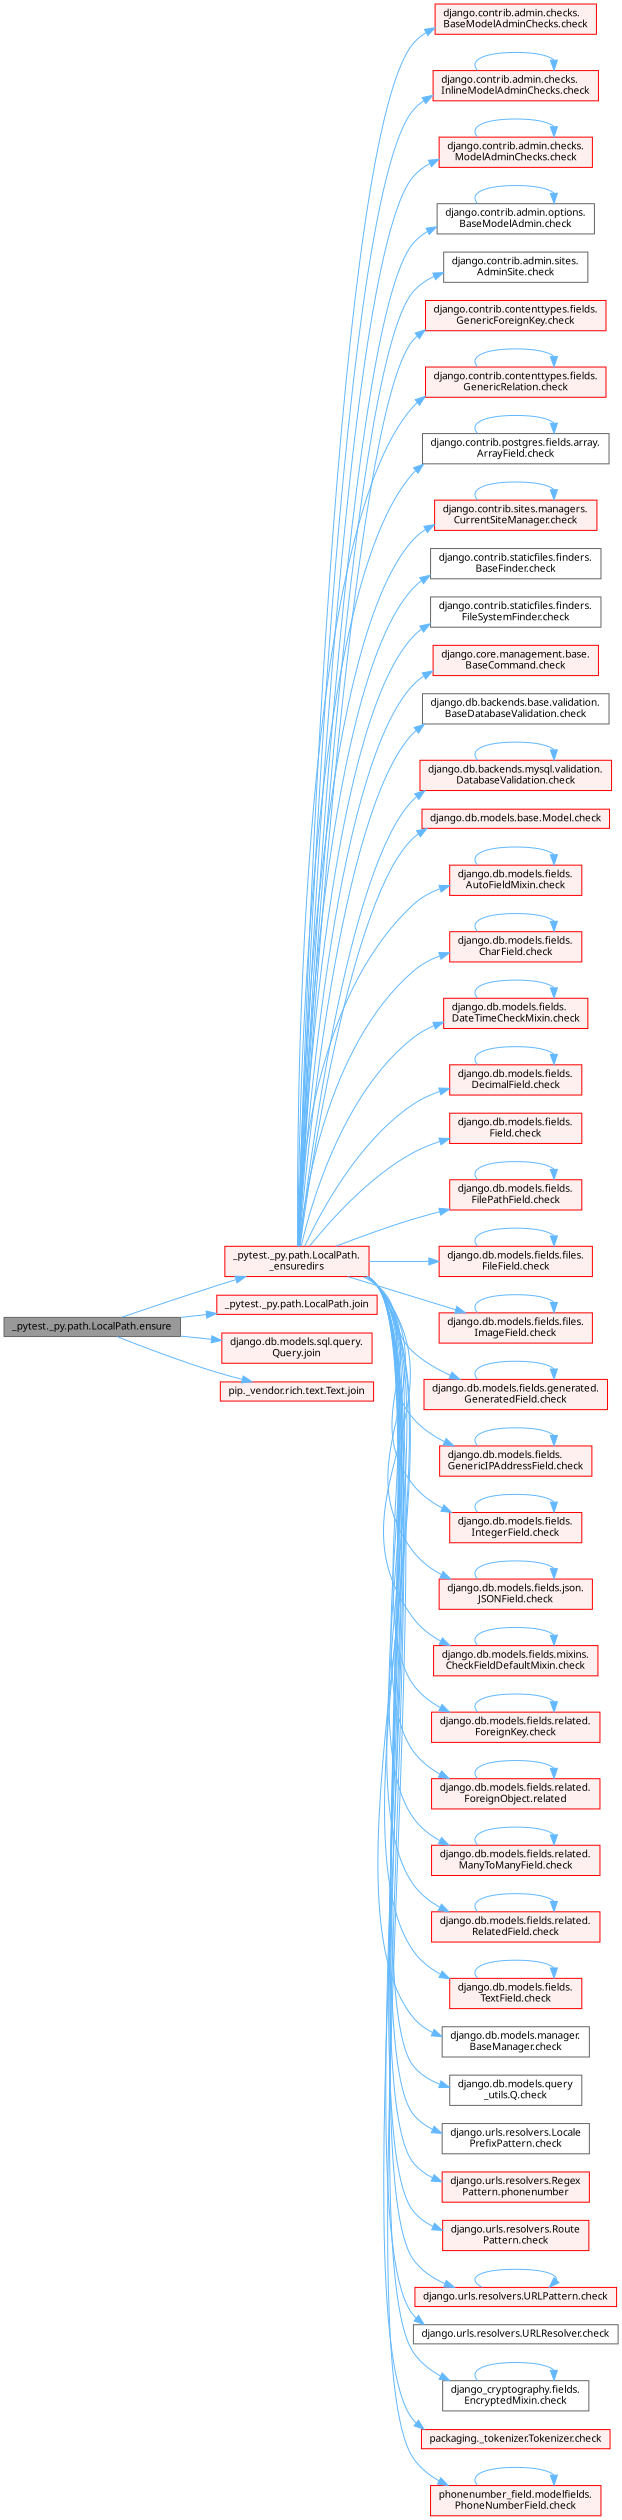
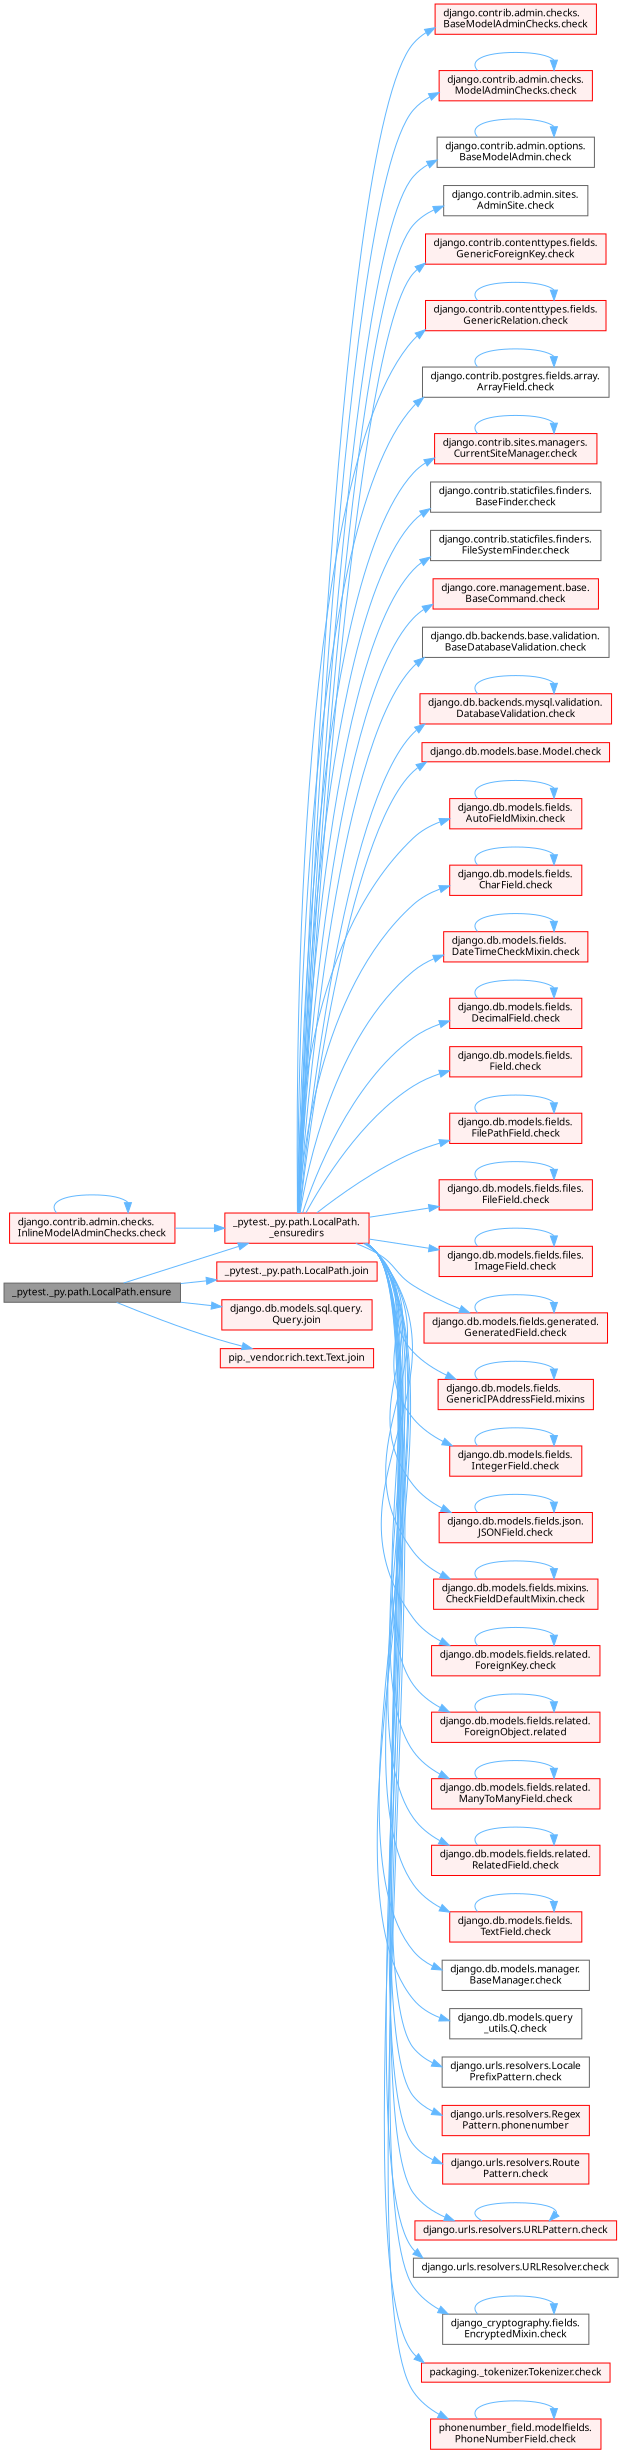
edge "_pytest._py.path.LocalPath. _ensuredirs" -> "django.contrib.admin.checks. InlineModelAdminChecks.check": reversed
node "django.db.models.fields. GenericIPAddressField.check": label "django.db.models.fields. GenericIPAddressField.check" -> "django.db.models.fields. GenericIPAddressField.mixins"
